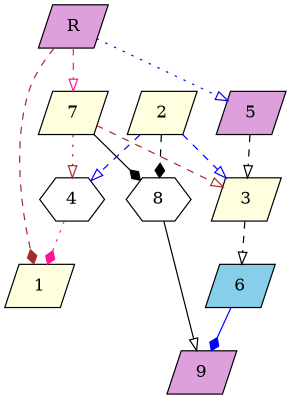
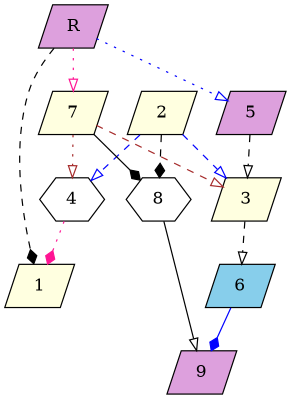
edge "R" -> "7": style dashed -> dotted
edge "R" -> "1": color brown -> black
